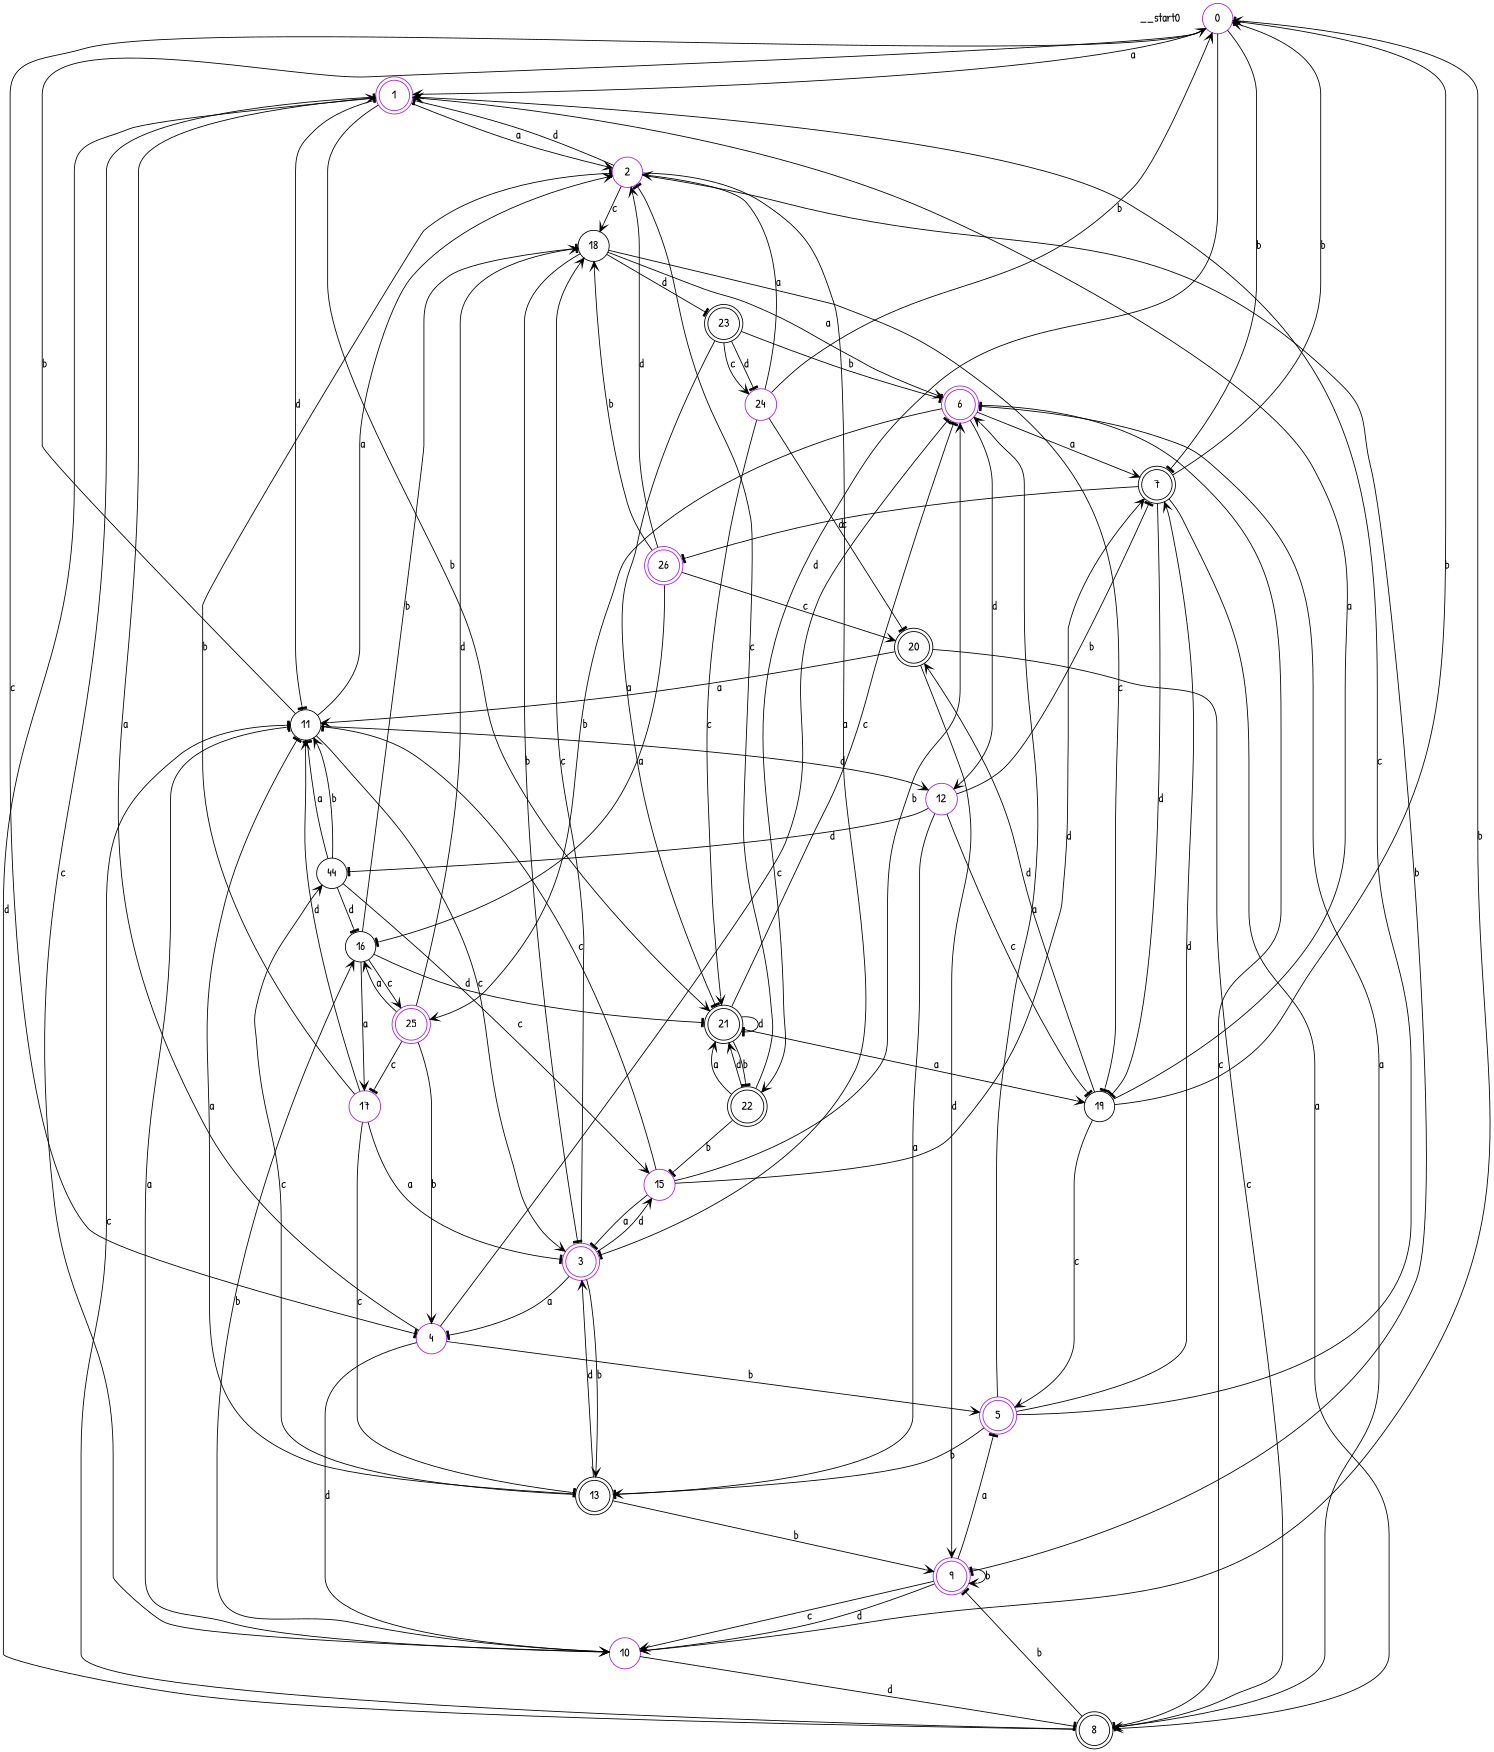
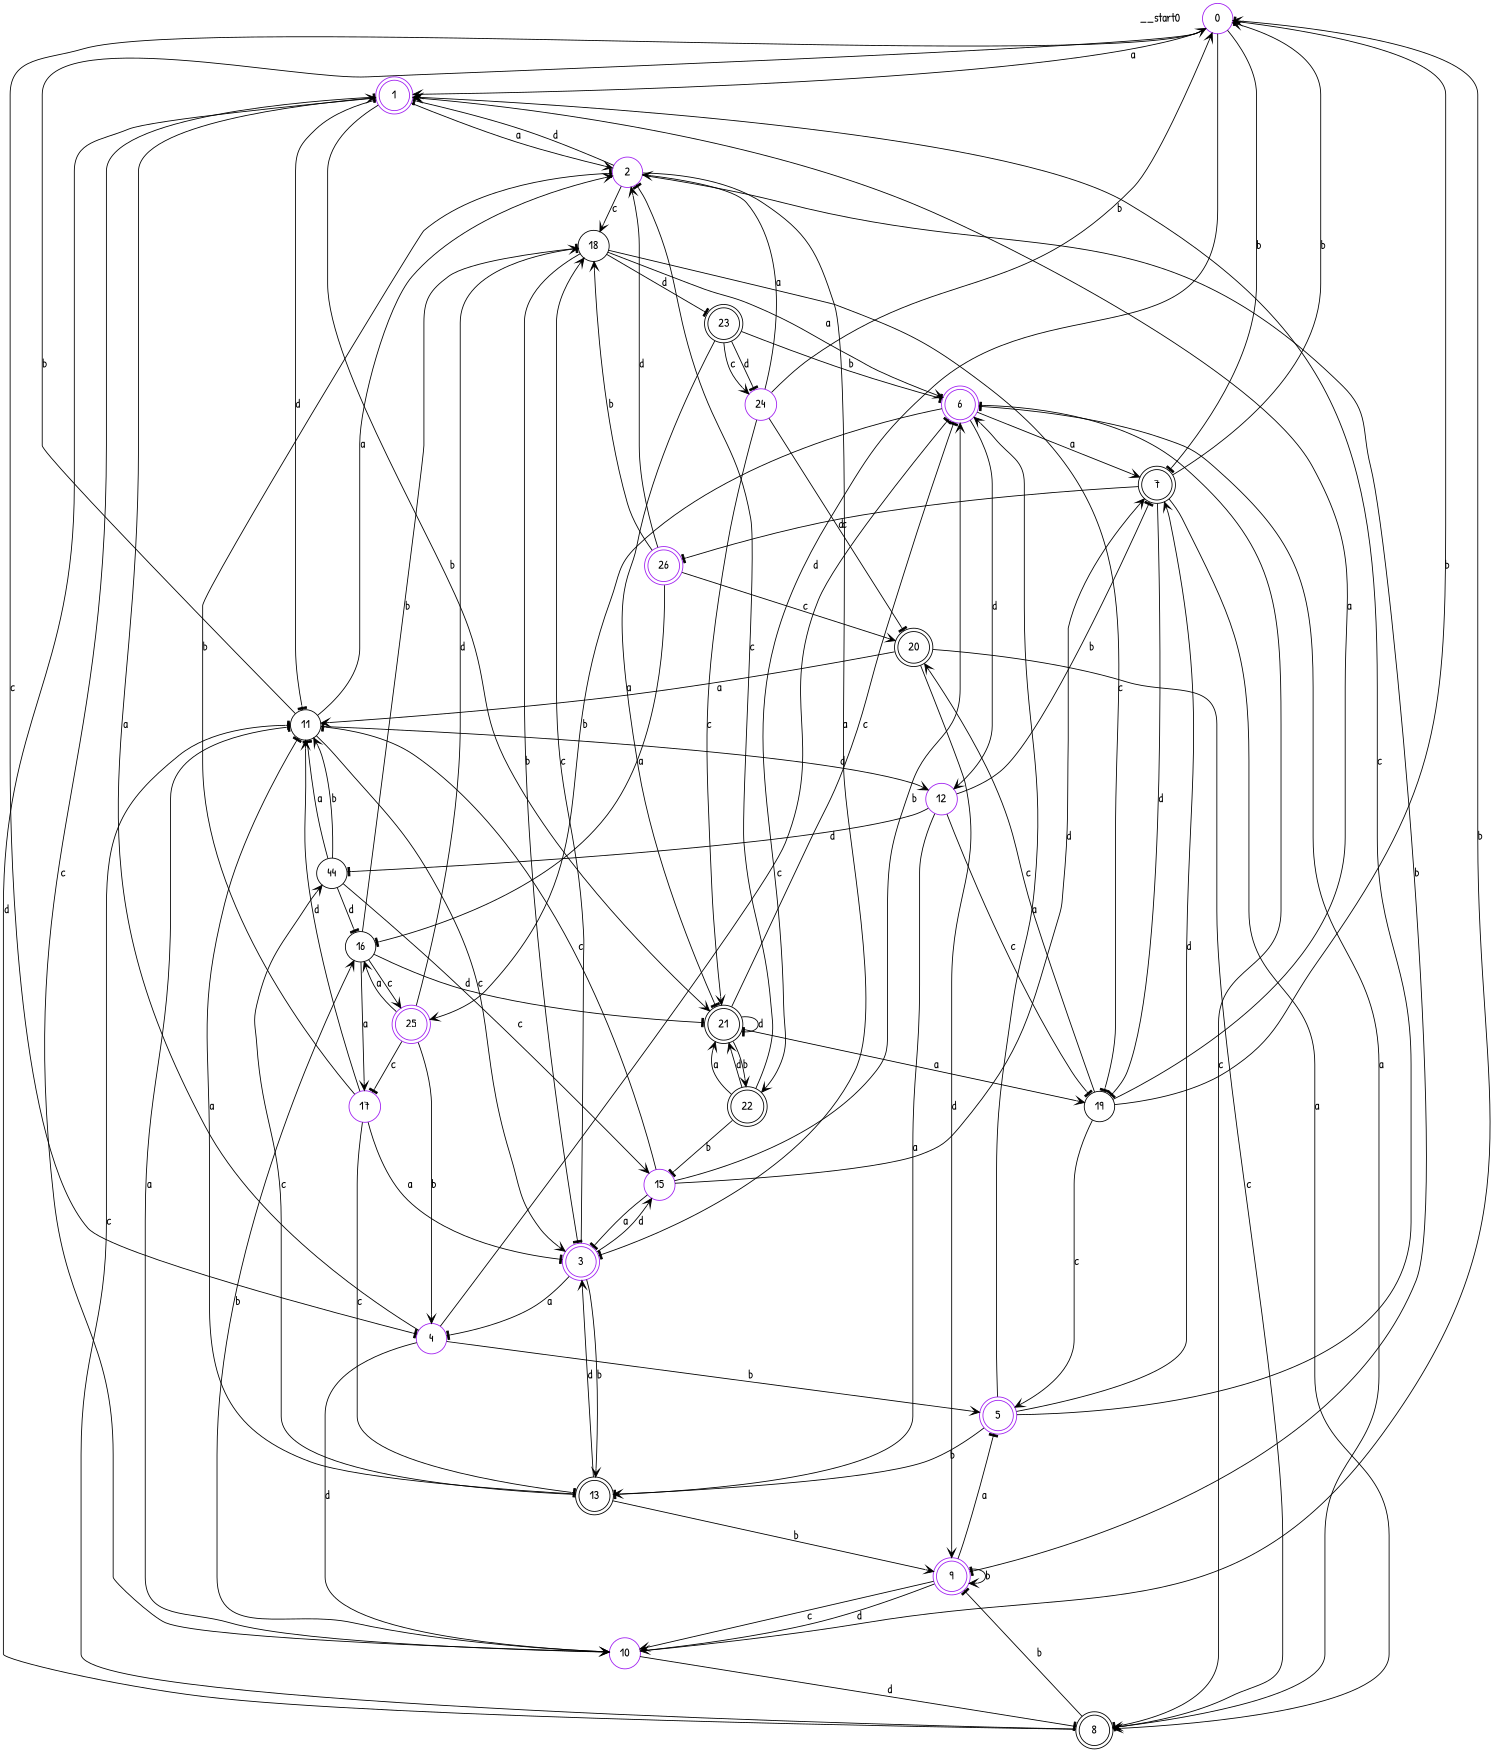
edge "19" -> "20": label "d" -> "c"
edge "21" -> "22": arrowhead tee -> vee
